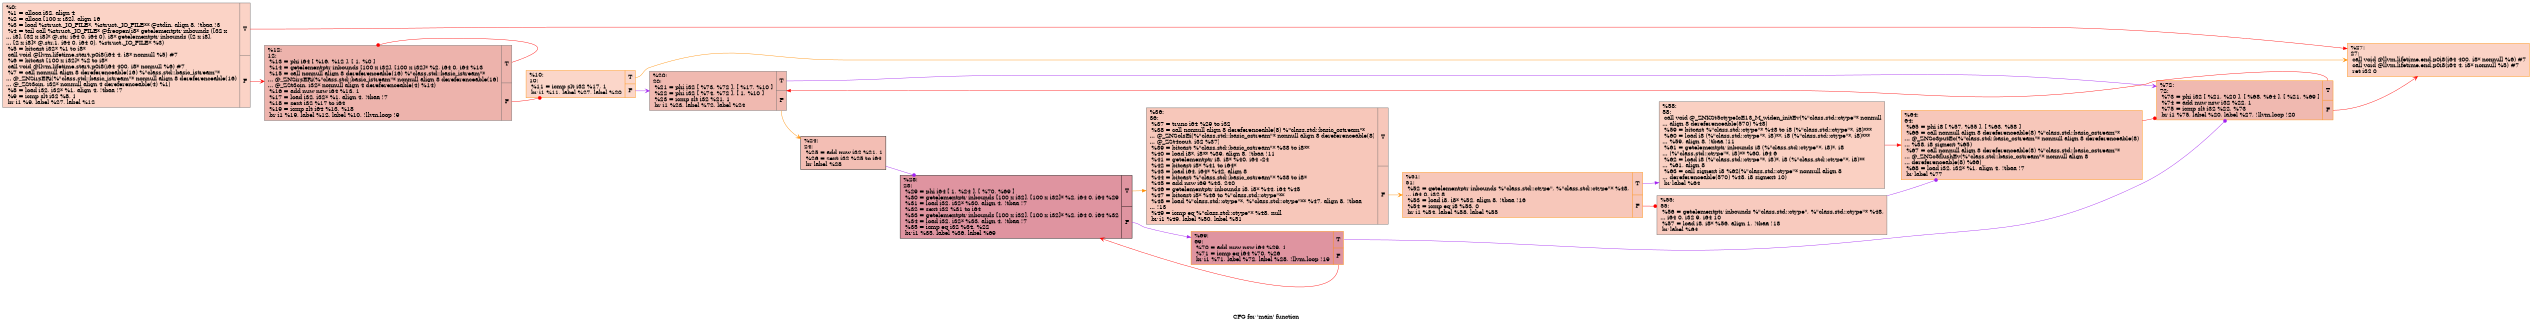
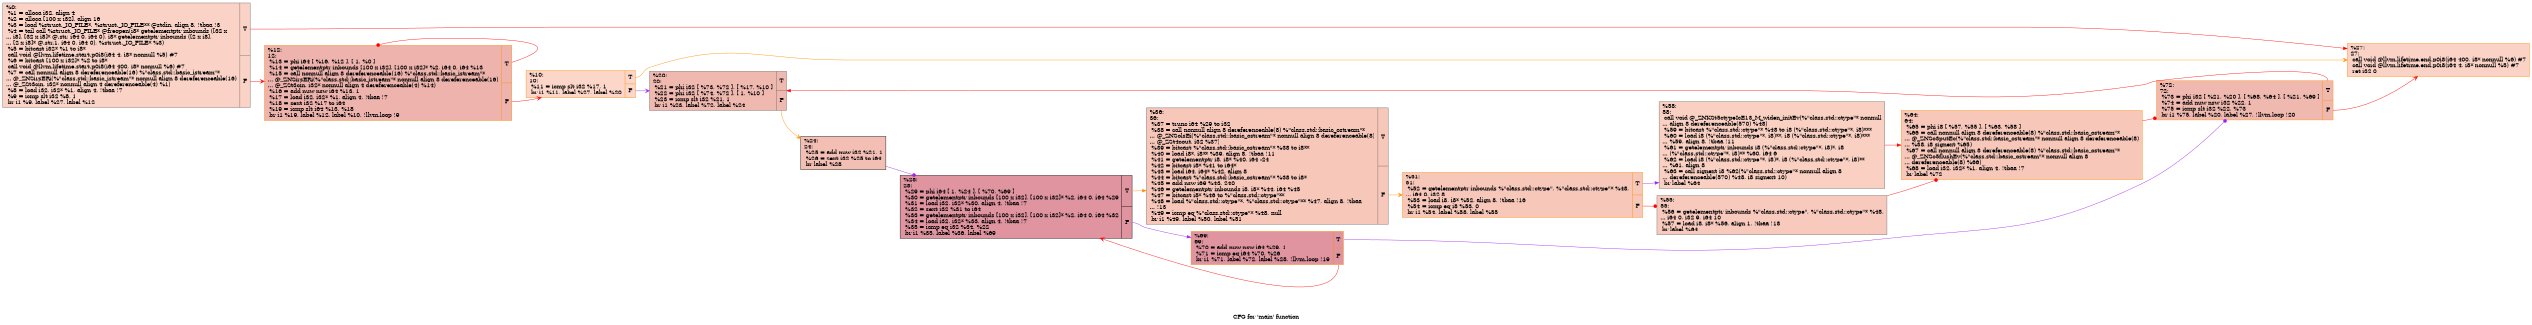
edge "%20:" -> "%72:": removed
node "%12:": color gray40 -> darkorange
edge "%12:" -> "%10:": arrowhead dot -> vee
node "%64:": text "br label %77" -> "br label %72"
edge "%55:" -> "%64:": color purple -> red
